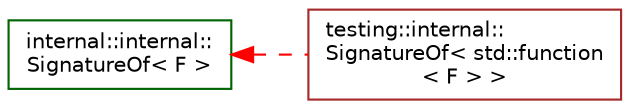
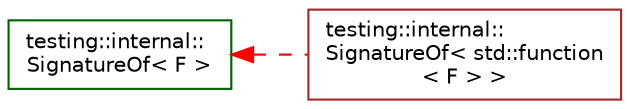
node "internal::internal:: SignatureOf< F >": label "internal::internal:: SignatureOf< F >" -> "testing::internal:: SignatureOf< F >"
